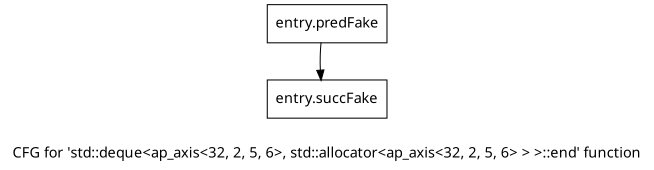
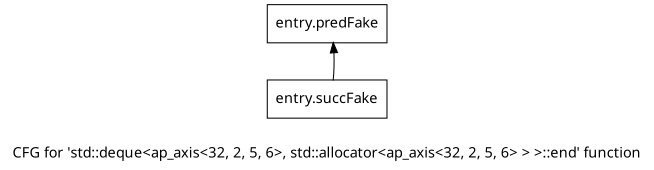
edge "entry.predFake" -> "entry.succFake": reversed
